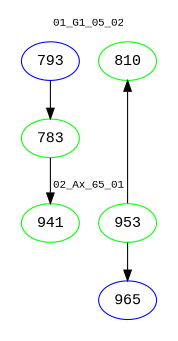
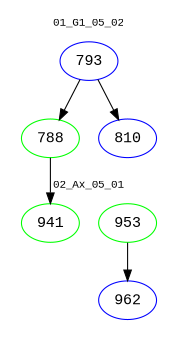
node "810": color green -> blue
node "783": label "783" -> "788"
edge "953" -> "810": now "793" -> "810"
cluster "02_Ax_65_01": label "02_Ax_65_01" -> "02_Ax_05_01"
node "965": label "965" -> "962"
